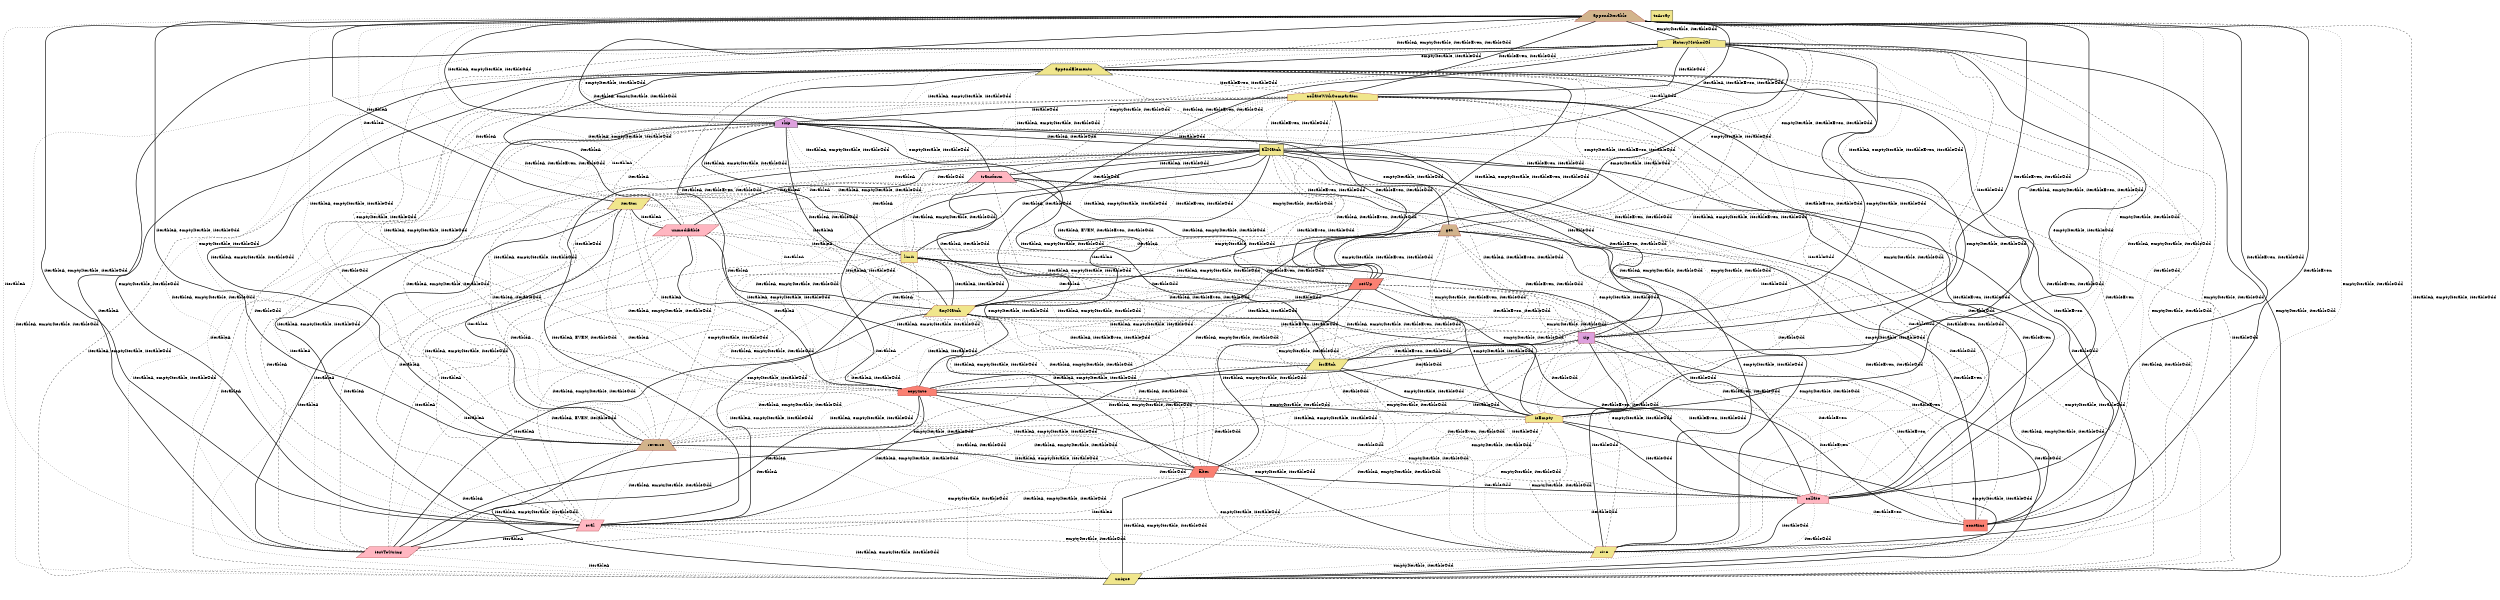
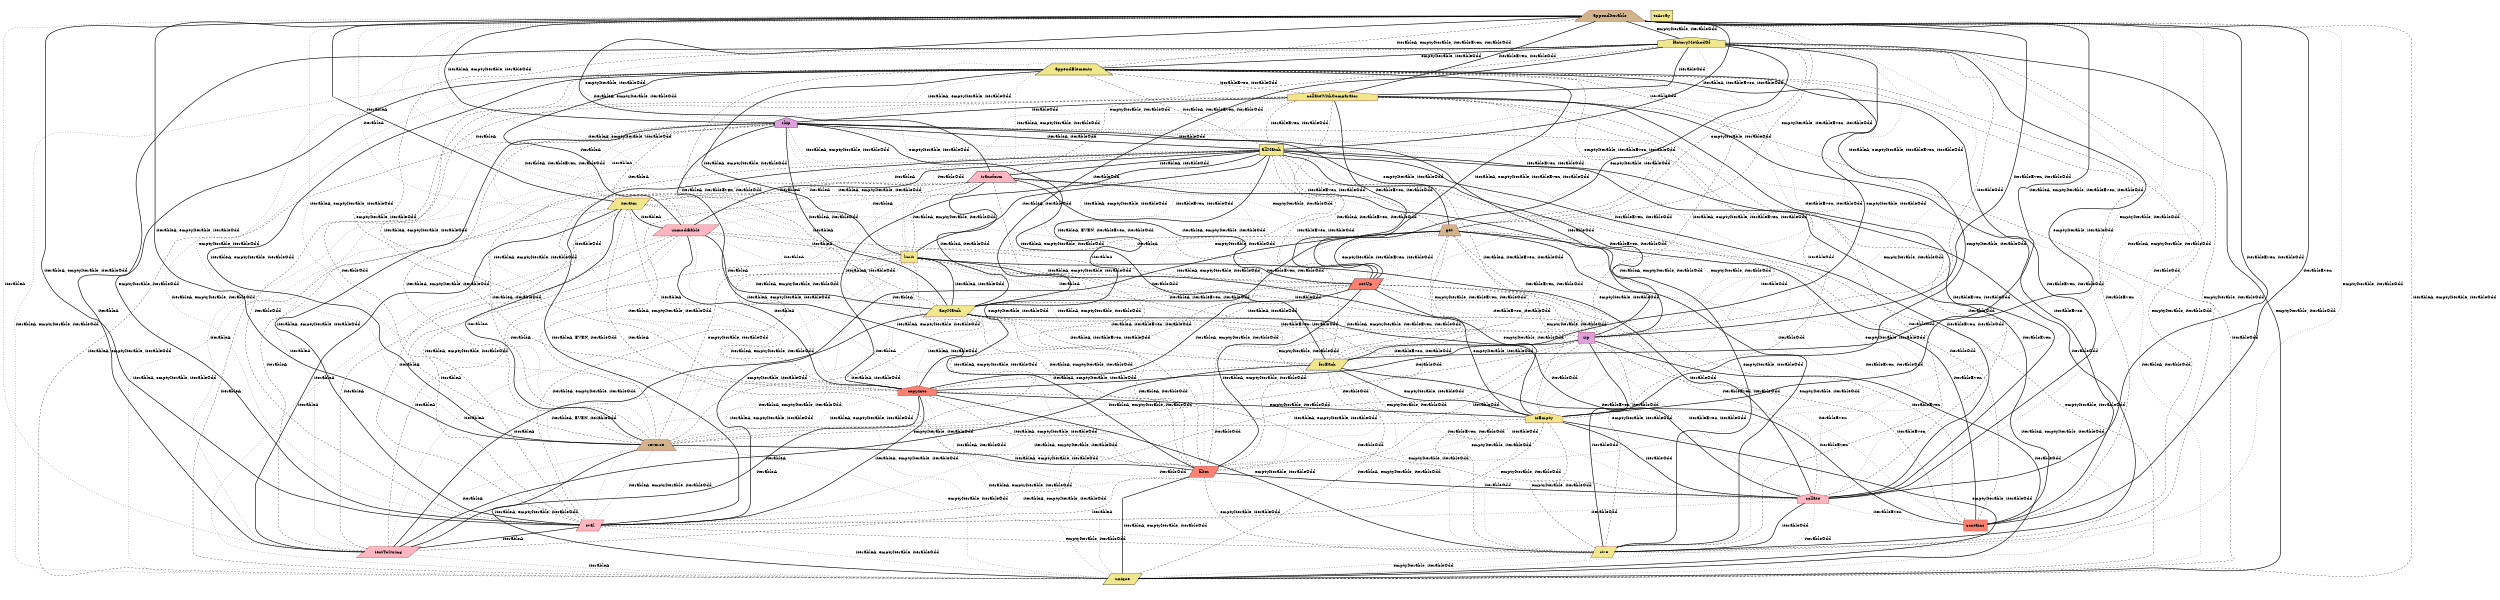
edge "transform" -- "filter": label " iterableA, emptyIterable, iterableOdd" -> " iterableA, iterableEven, iterableOdd"
edge "copyInto" -- "unique": added, label "iterableA, emptyIterable, iterableOdd"
